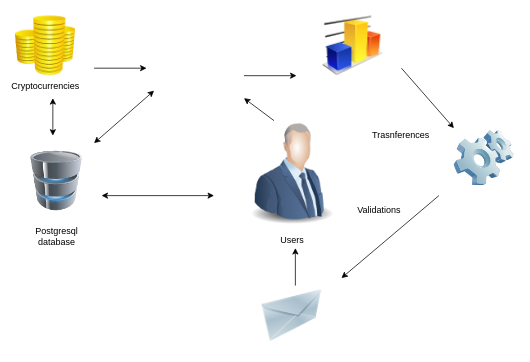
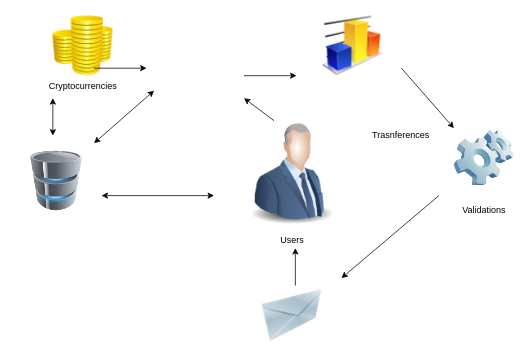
node "Cryptocurrencies": moved (45, 45) -> (83, 45)
node "Validations": moved (379, 210) -> (484, 210)
node "Postgresql database": removed
